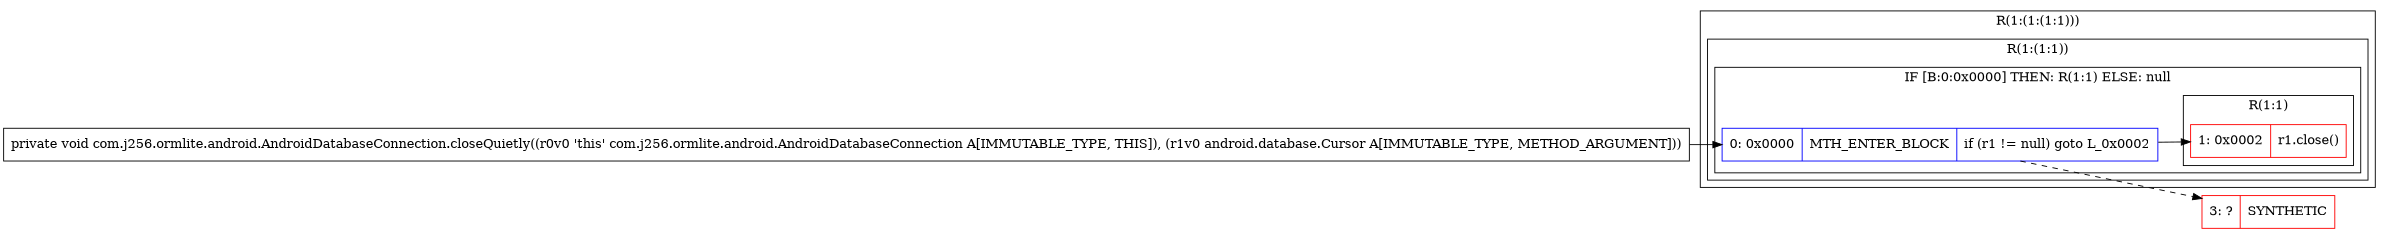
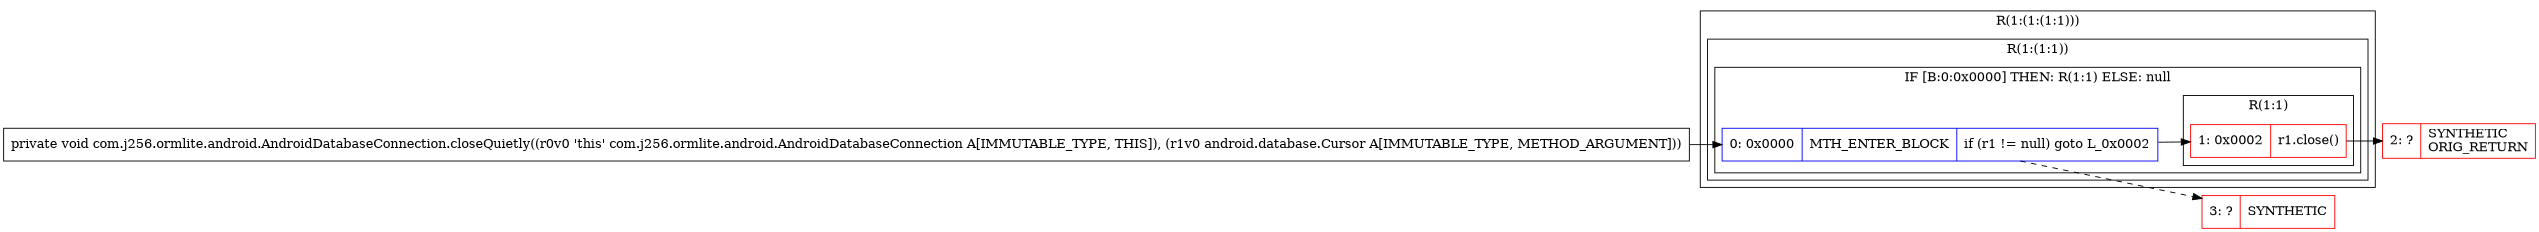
node "2: ?": added
